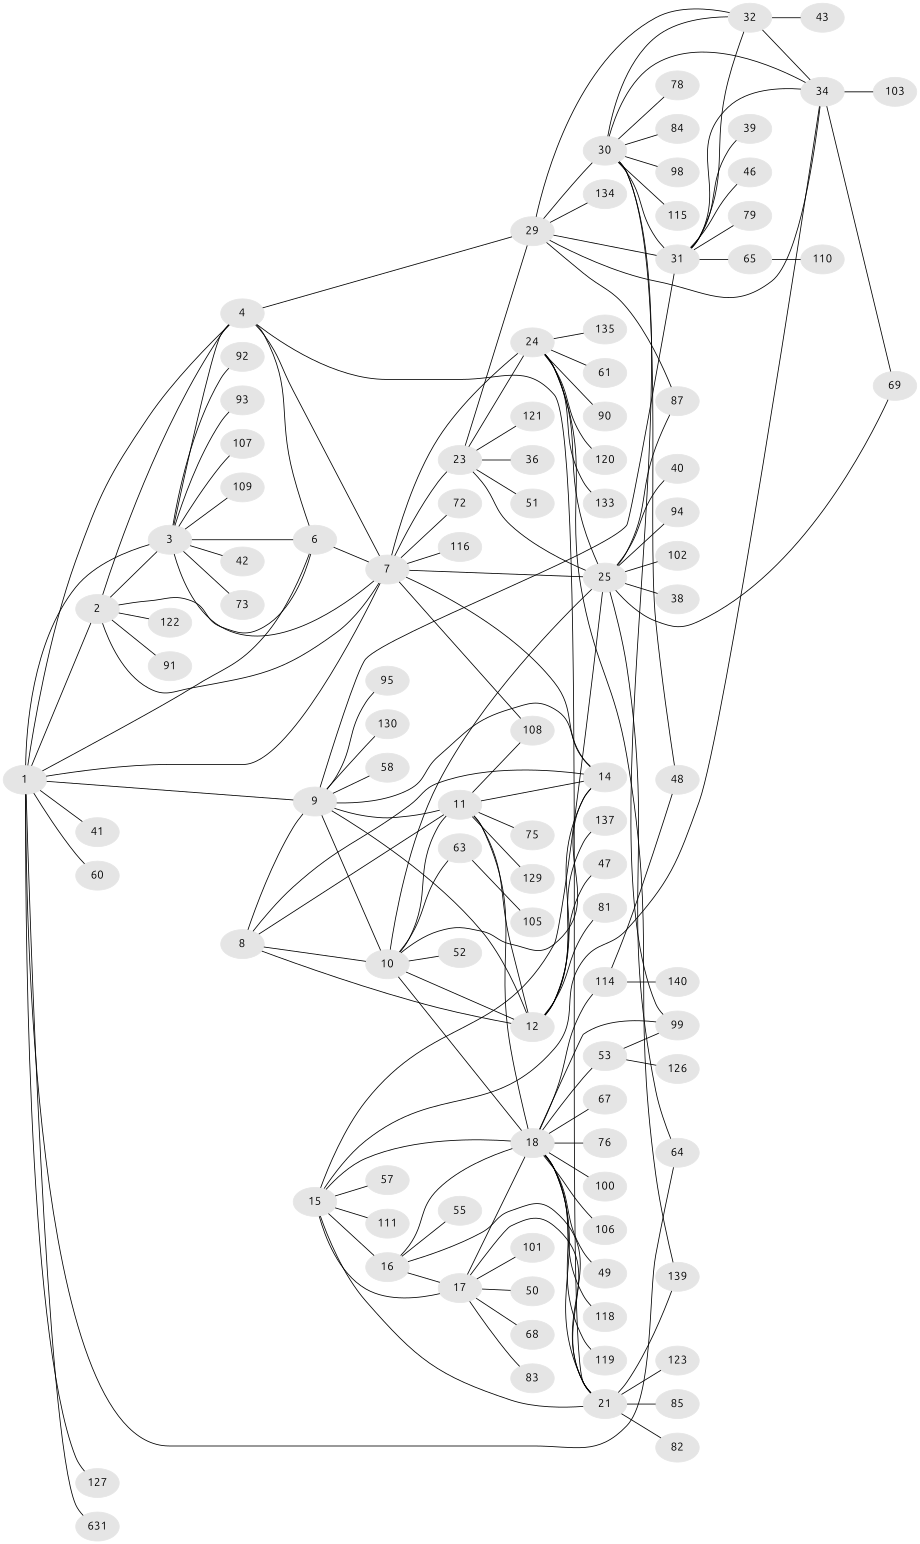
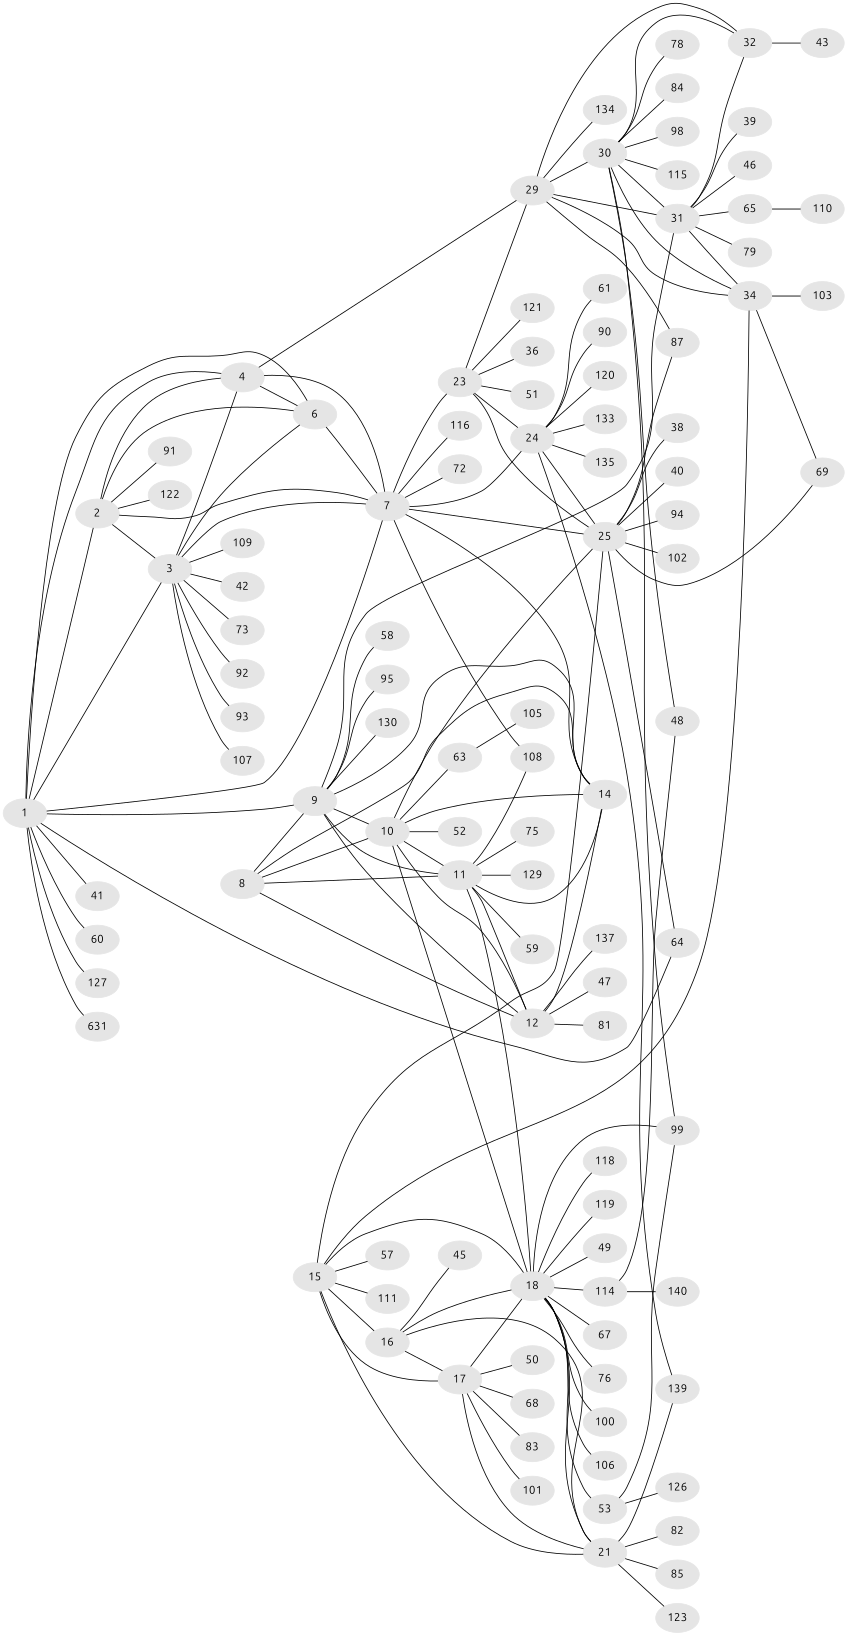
edge "32" -- "34": removed
edge "4" -- "21": removed
node "59": added
node "55": label "55" -> "45"
